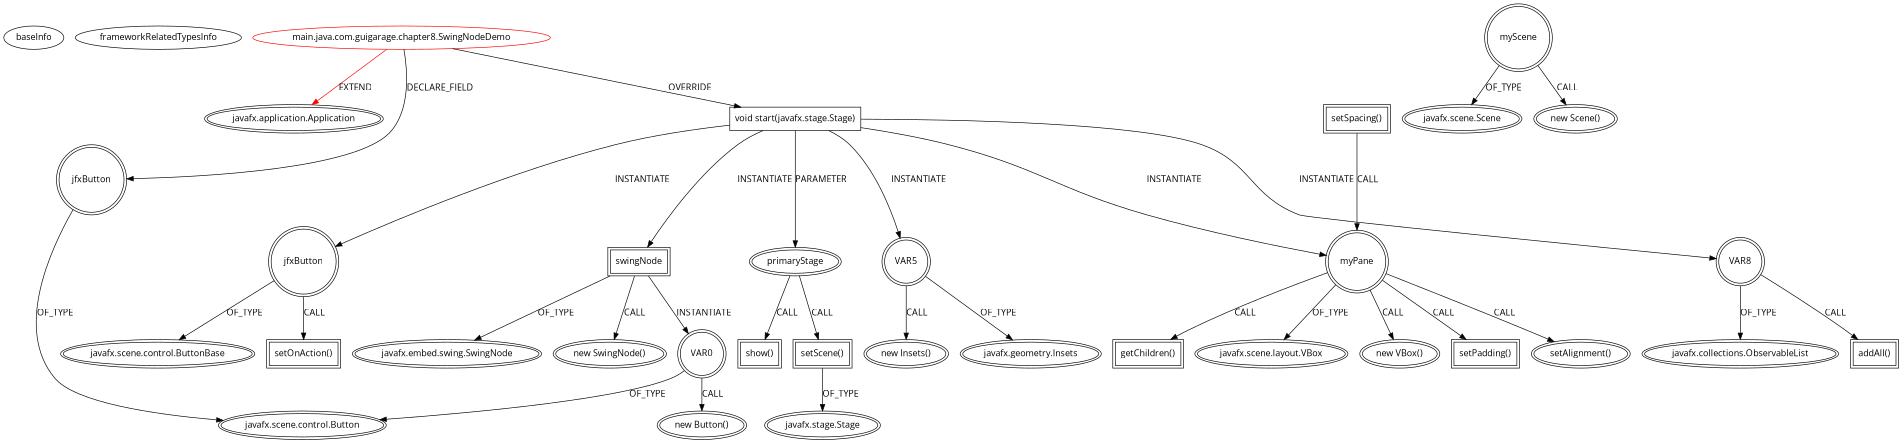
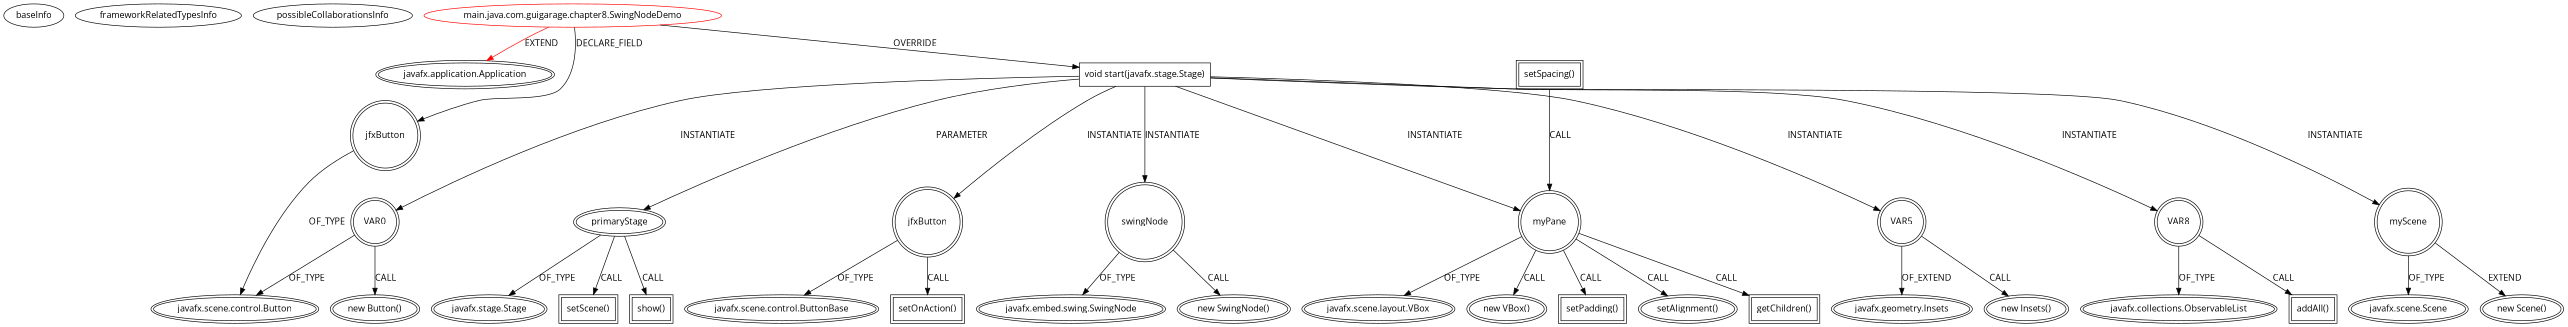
node "possibleCollaborationsInfo": added
edge "myScene" -> "new Scene()": label "CALL" -> "EXTEND"
edge "void start(javafx.stage.Stage)" -> "myScene": added, label "INSTANTIATE"
node "swingNode": shape box -> circle
edge "swingNode" -> "VAR0": now "void start(javafx.stage.Stage)" -> "VAR0"
edge "VAR5" -> "javafx.geometry.Insets": label "OF_TYPE" -> "OF_EXTEND"
edge "setScene()" -> "javafx.stage.Stage": now "primaryStage" -> "javafx.stage.Stage"
